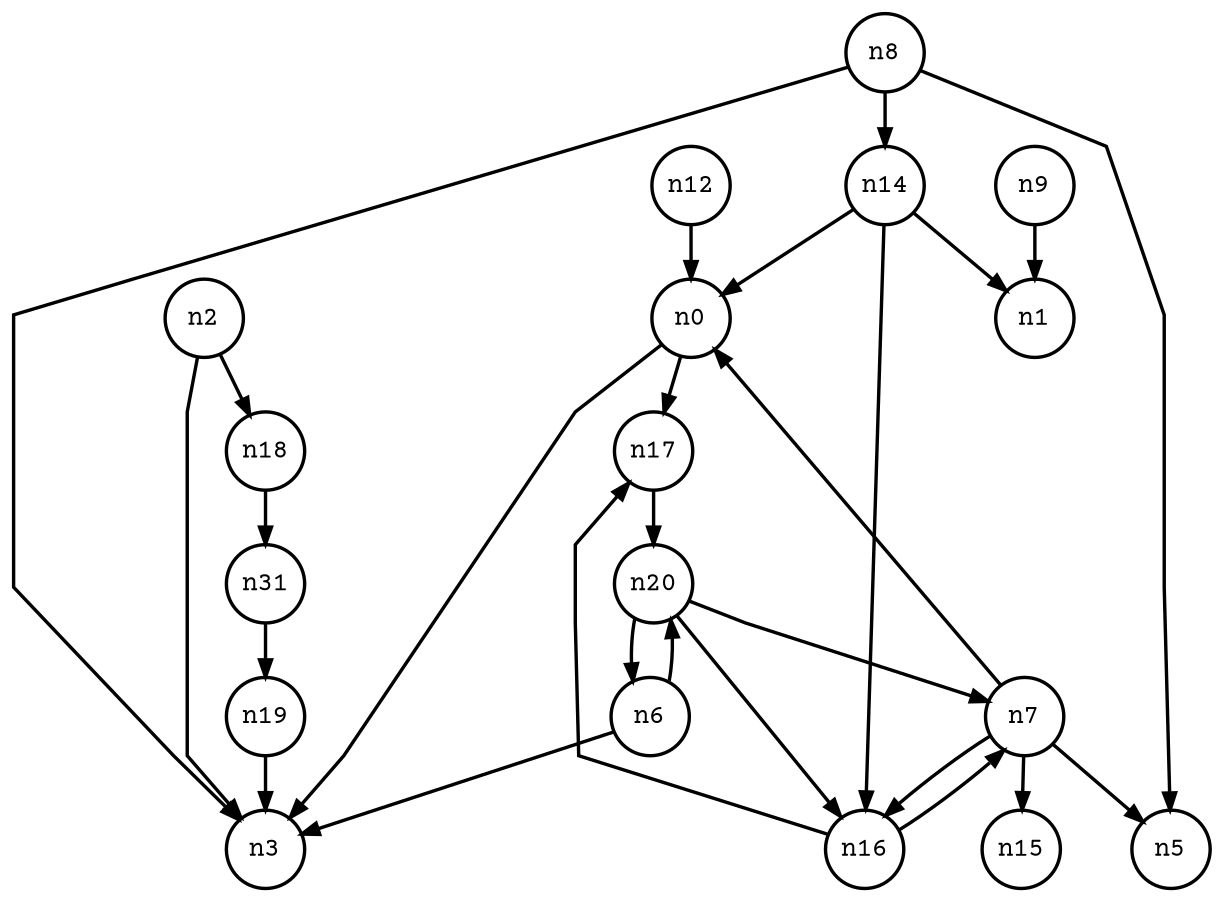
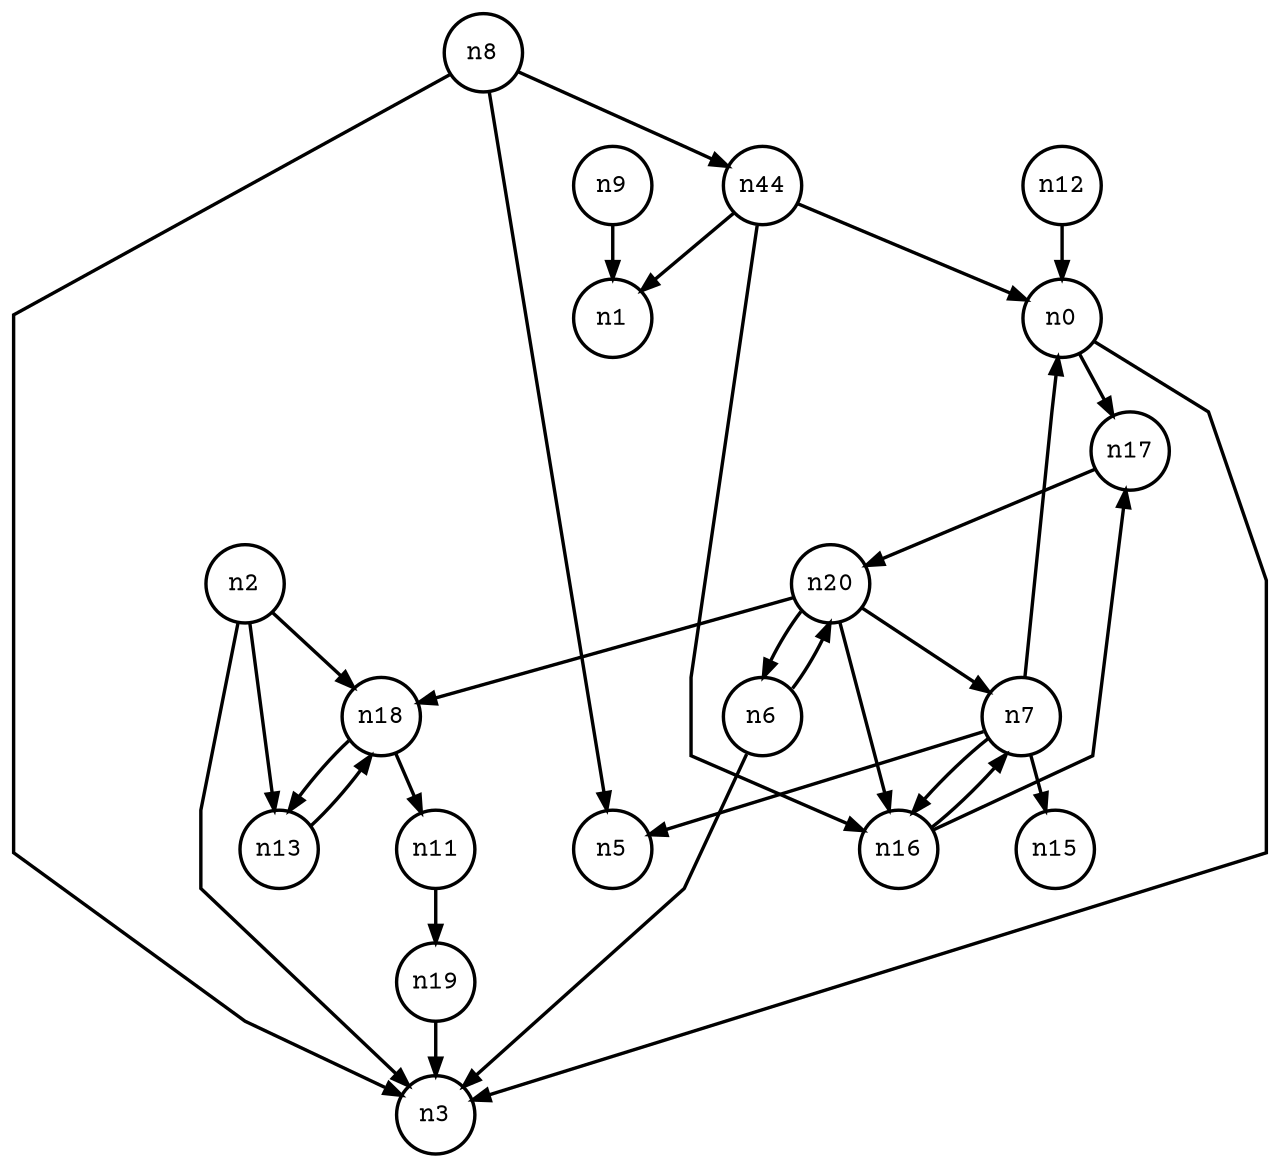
node "n14": label "n14" -> "n44"
node "n31": label "n31" -> "n11"
edge "n20" -> "n18": added
node "n13": added
